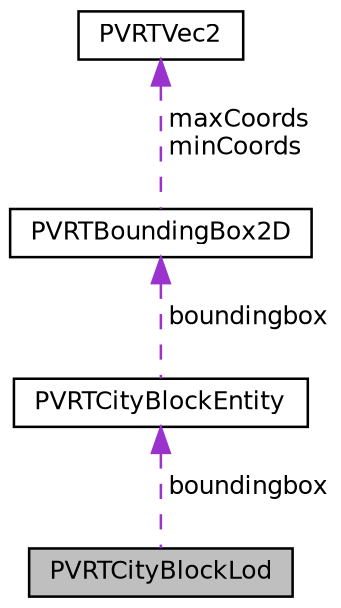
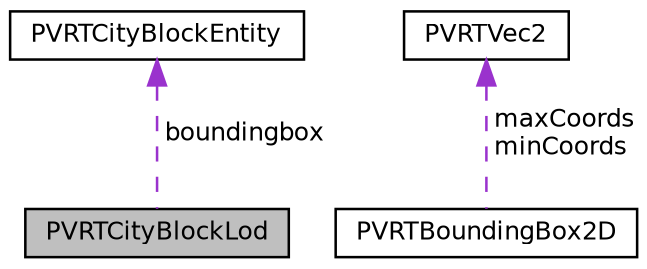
edge "PVRTCityBlockEntity" -> "PVRTBoundingBox2D": removed, label "boundingbox"
